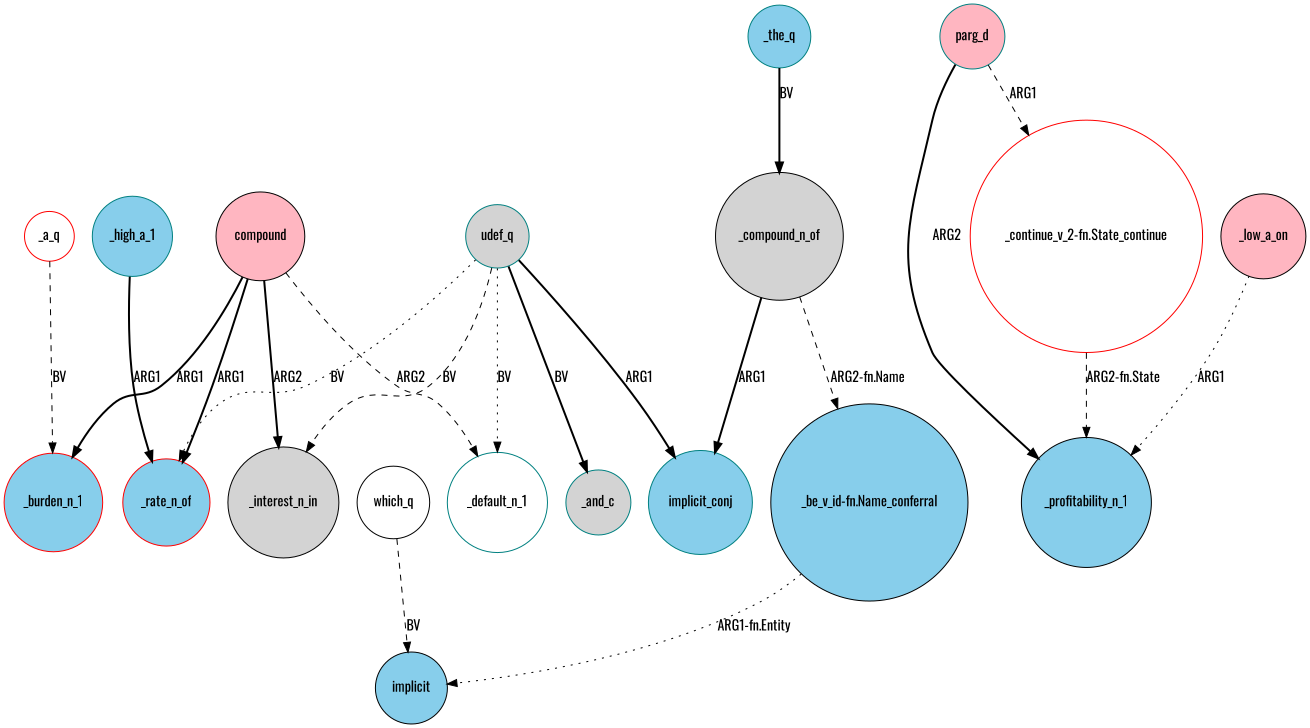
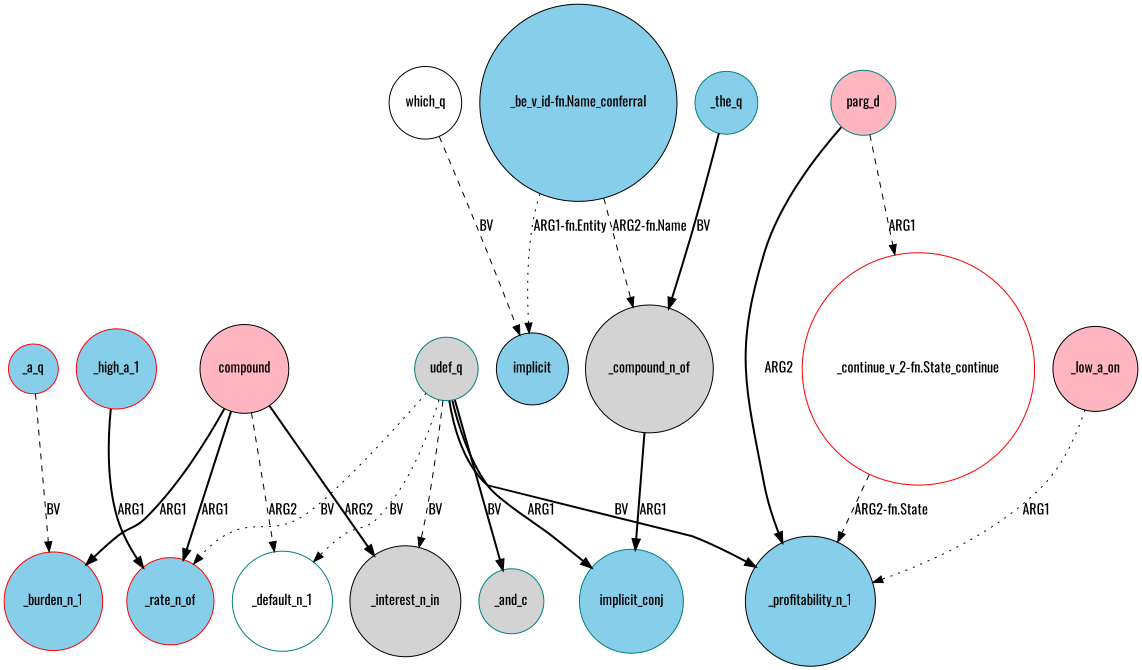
node "_a_q": fillcolor white -> skyblue
node "_high_a_1": color teal -> red
edge "_compound_n_of" -> "_be_v_id-fn.Name_conferral": reversed
edge "udef_q" -> "_profitability_n_1": added, label "BV"
